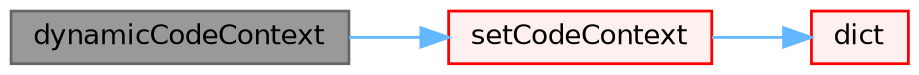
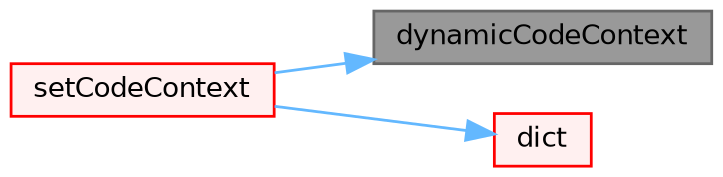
edge "dynamicCodeContext" -> "setCodeContext": reversed
